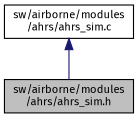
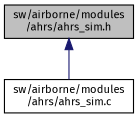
edge "sw/airborne/modules /ahrs/ahrs_sim.h" -> "sw/airborne/modules /ahrs/ahrs_sim.c": reversed
